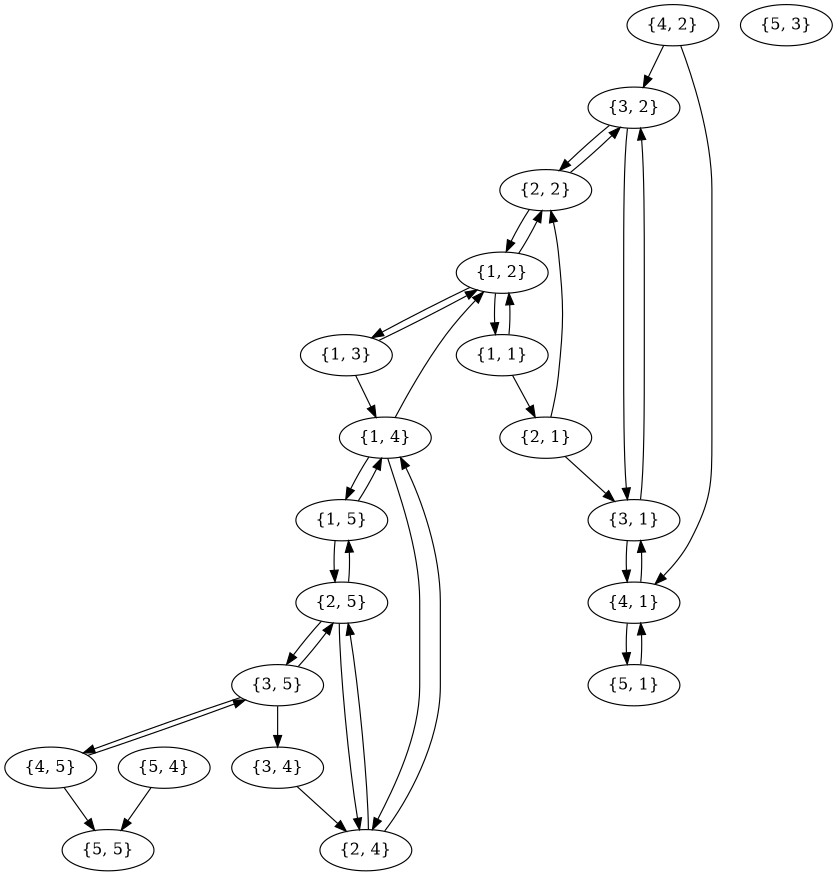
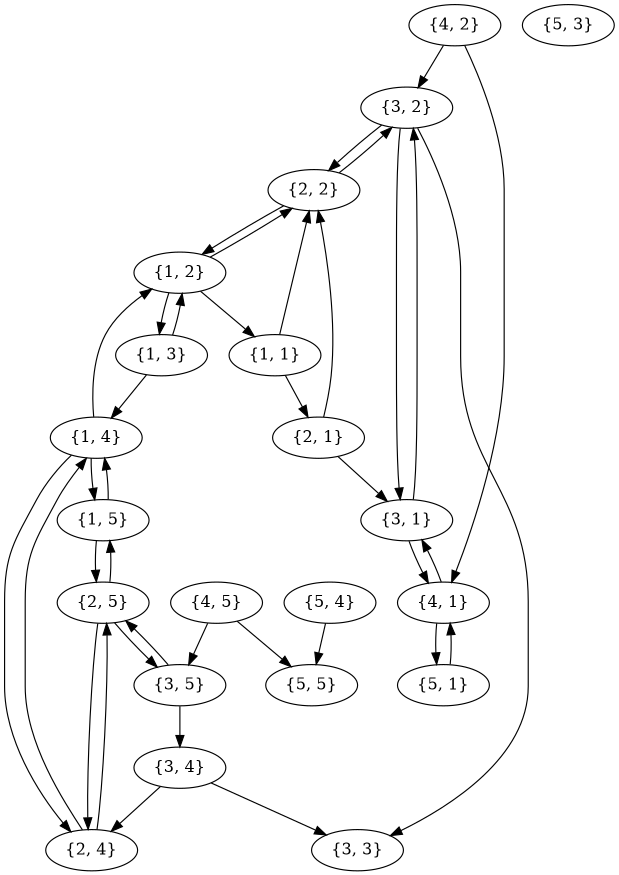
edge "{1, 1}" -> "{1, 2}": now "{1, 1}" -> "{2, 2}"
edge "{3, 5}" -> "{4, 5}": removed
node "{3, 3}": added
